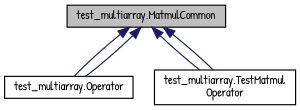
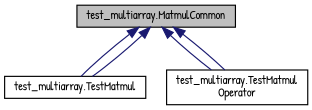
node "test_multiarray.Operator": label "test_multiarray.Operator" -> "test_multiarray.TestMatmul"
